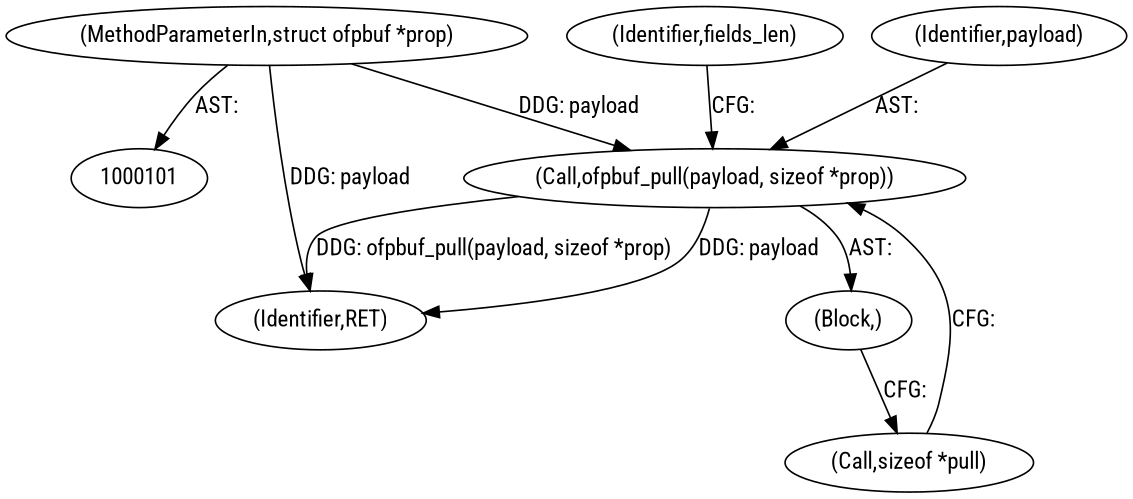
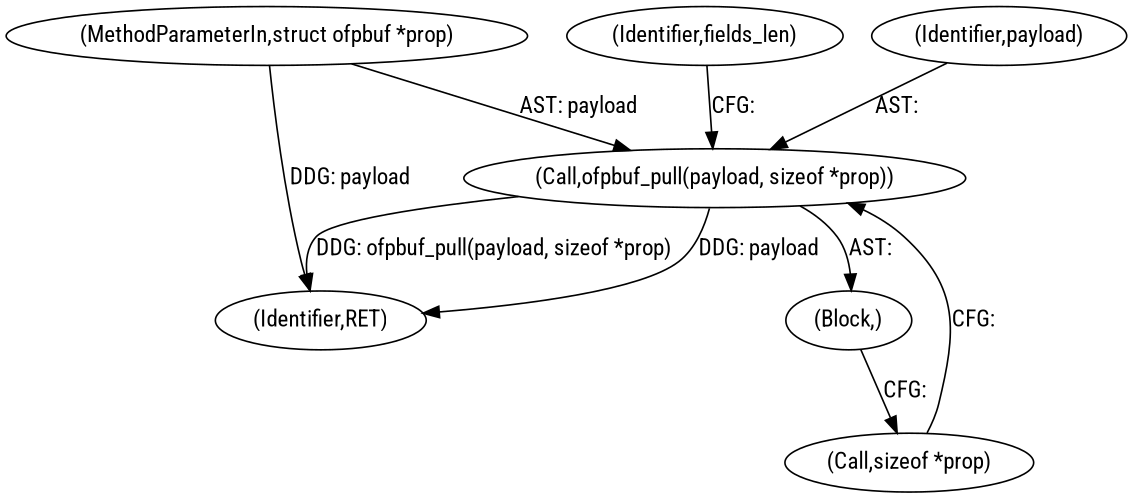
edge "(MethodParameterIn,struct ofpbuf *prop)" -> "(Call,ofpbuf_pull(payload, sizeof *prop))": label "DDG: payload" -> "AST: payload"
node "1000101": removed
node "(Call,sizeof *pull)": label "(Call,sizeof *pull)" -> "(Call,sizeof *prop)"
